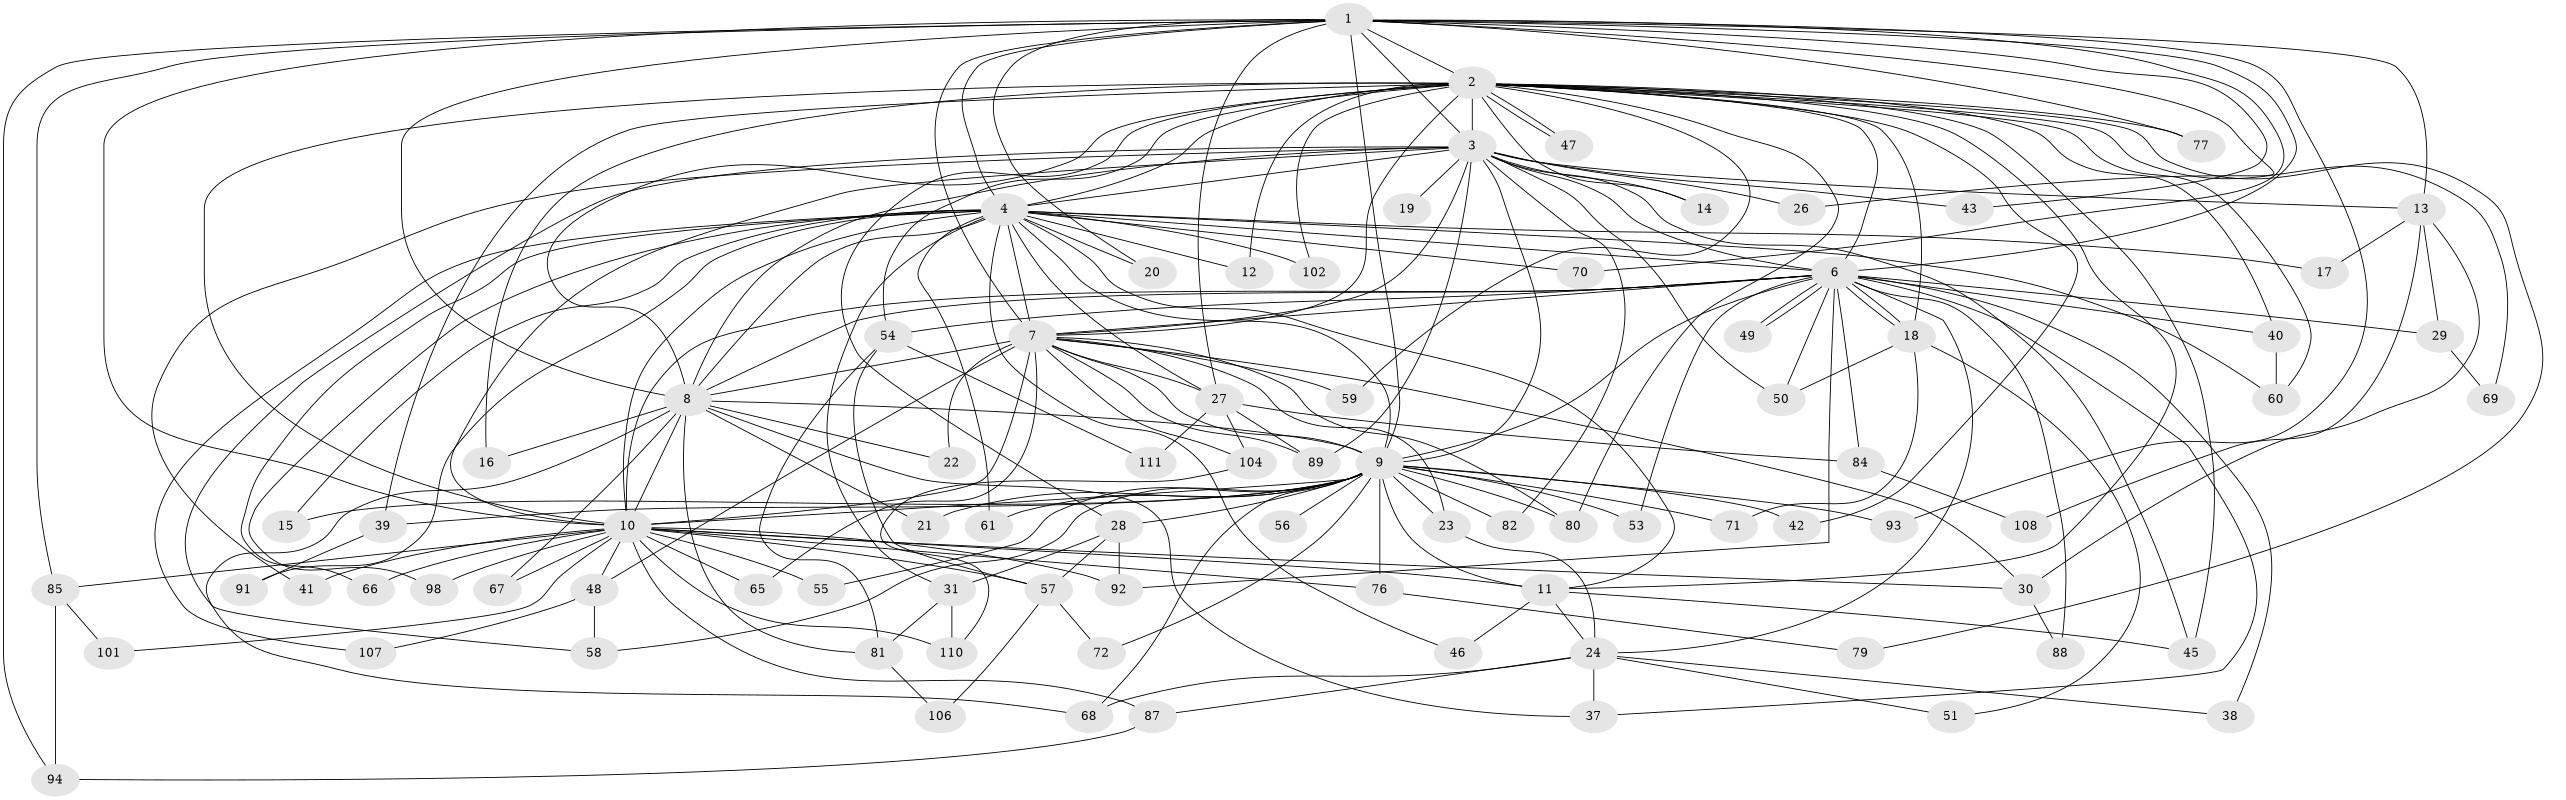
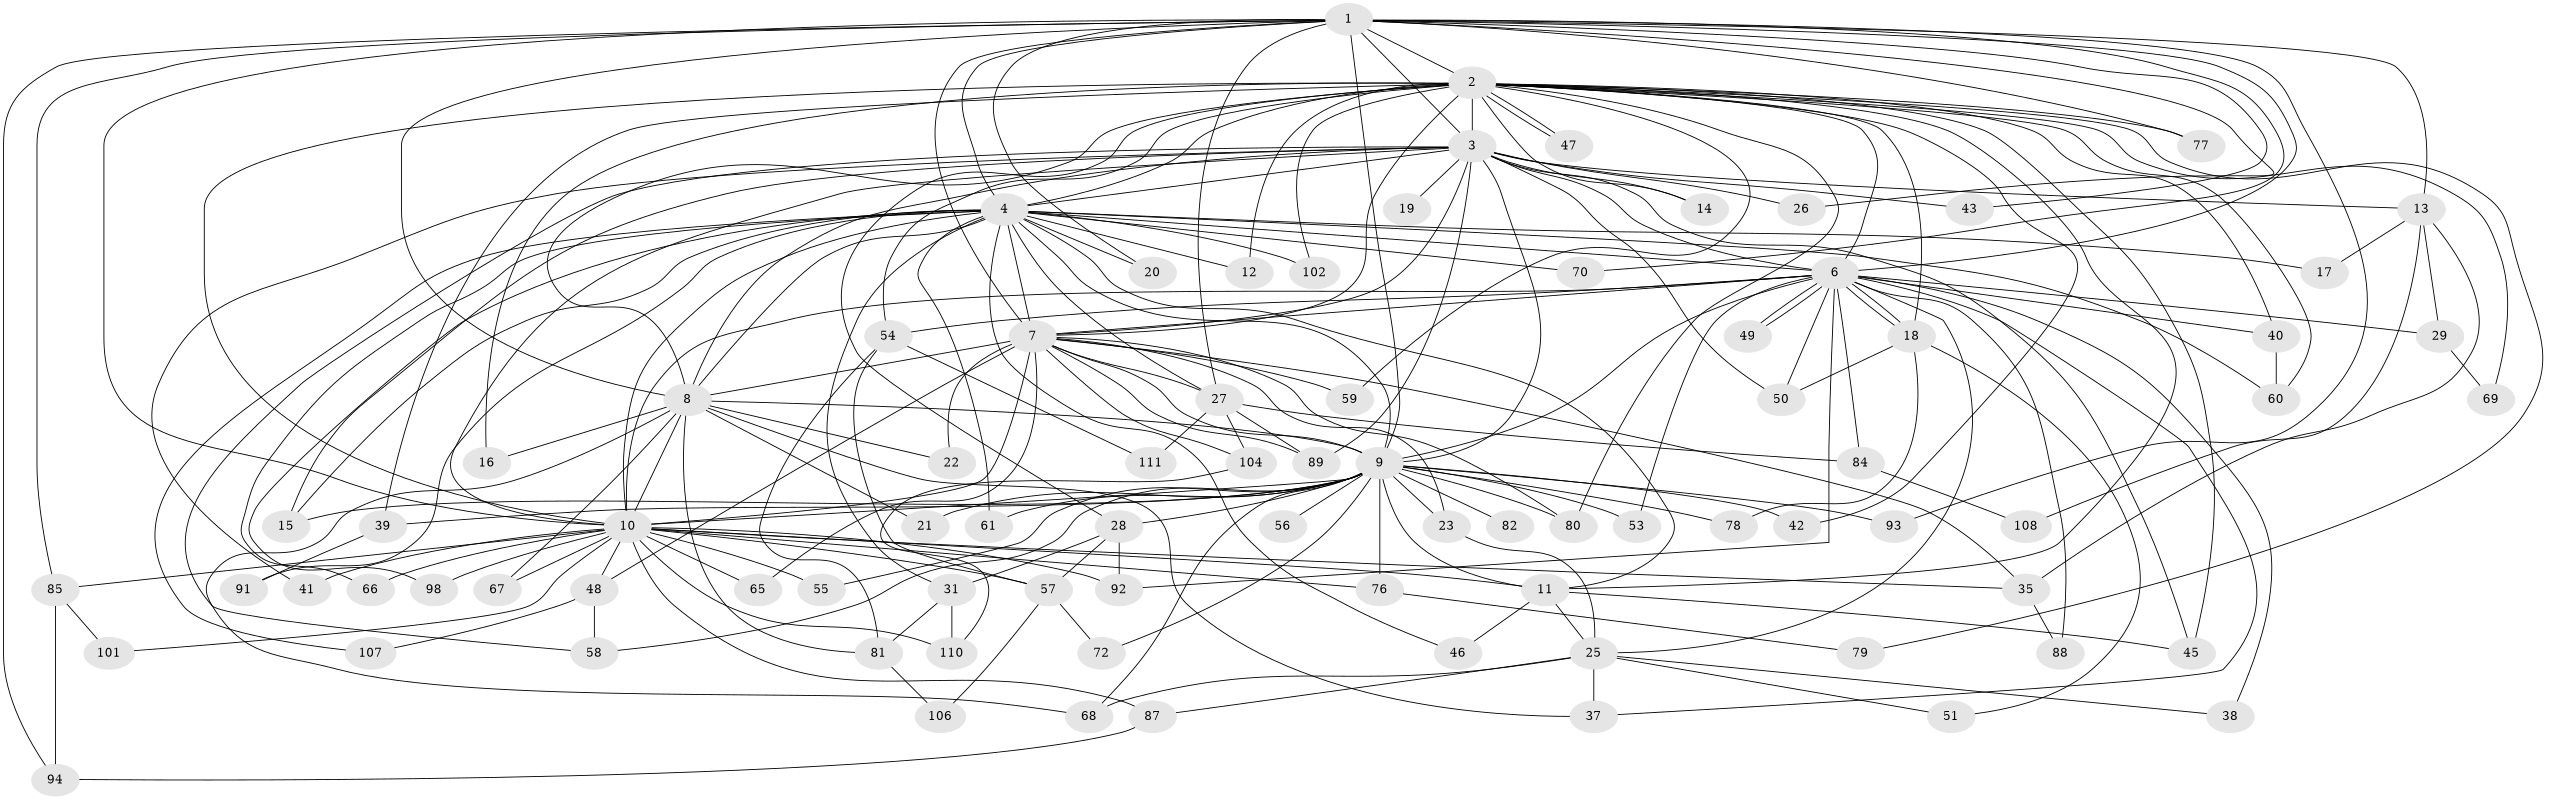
edge "6" -- "8": removed
edge "3" -- "82": now "3" -- "15"
node "71": label "71" -> "78"
node "30": label "30" -> "35"
node "24": label "24" -> "25"
